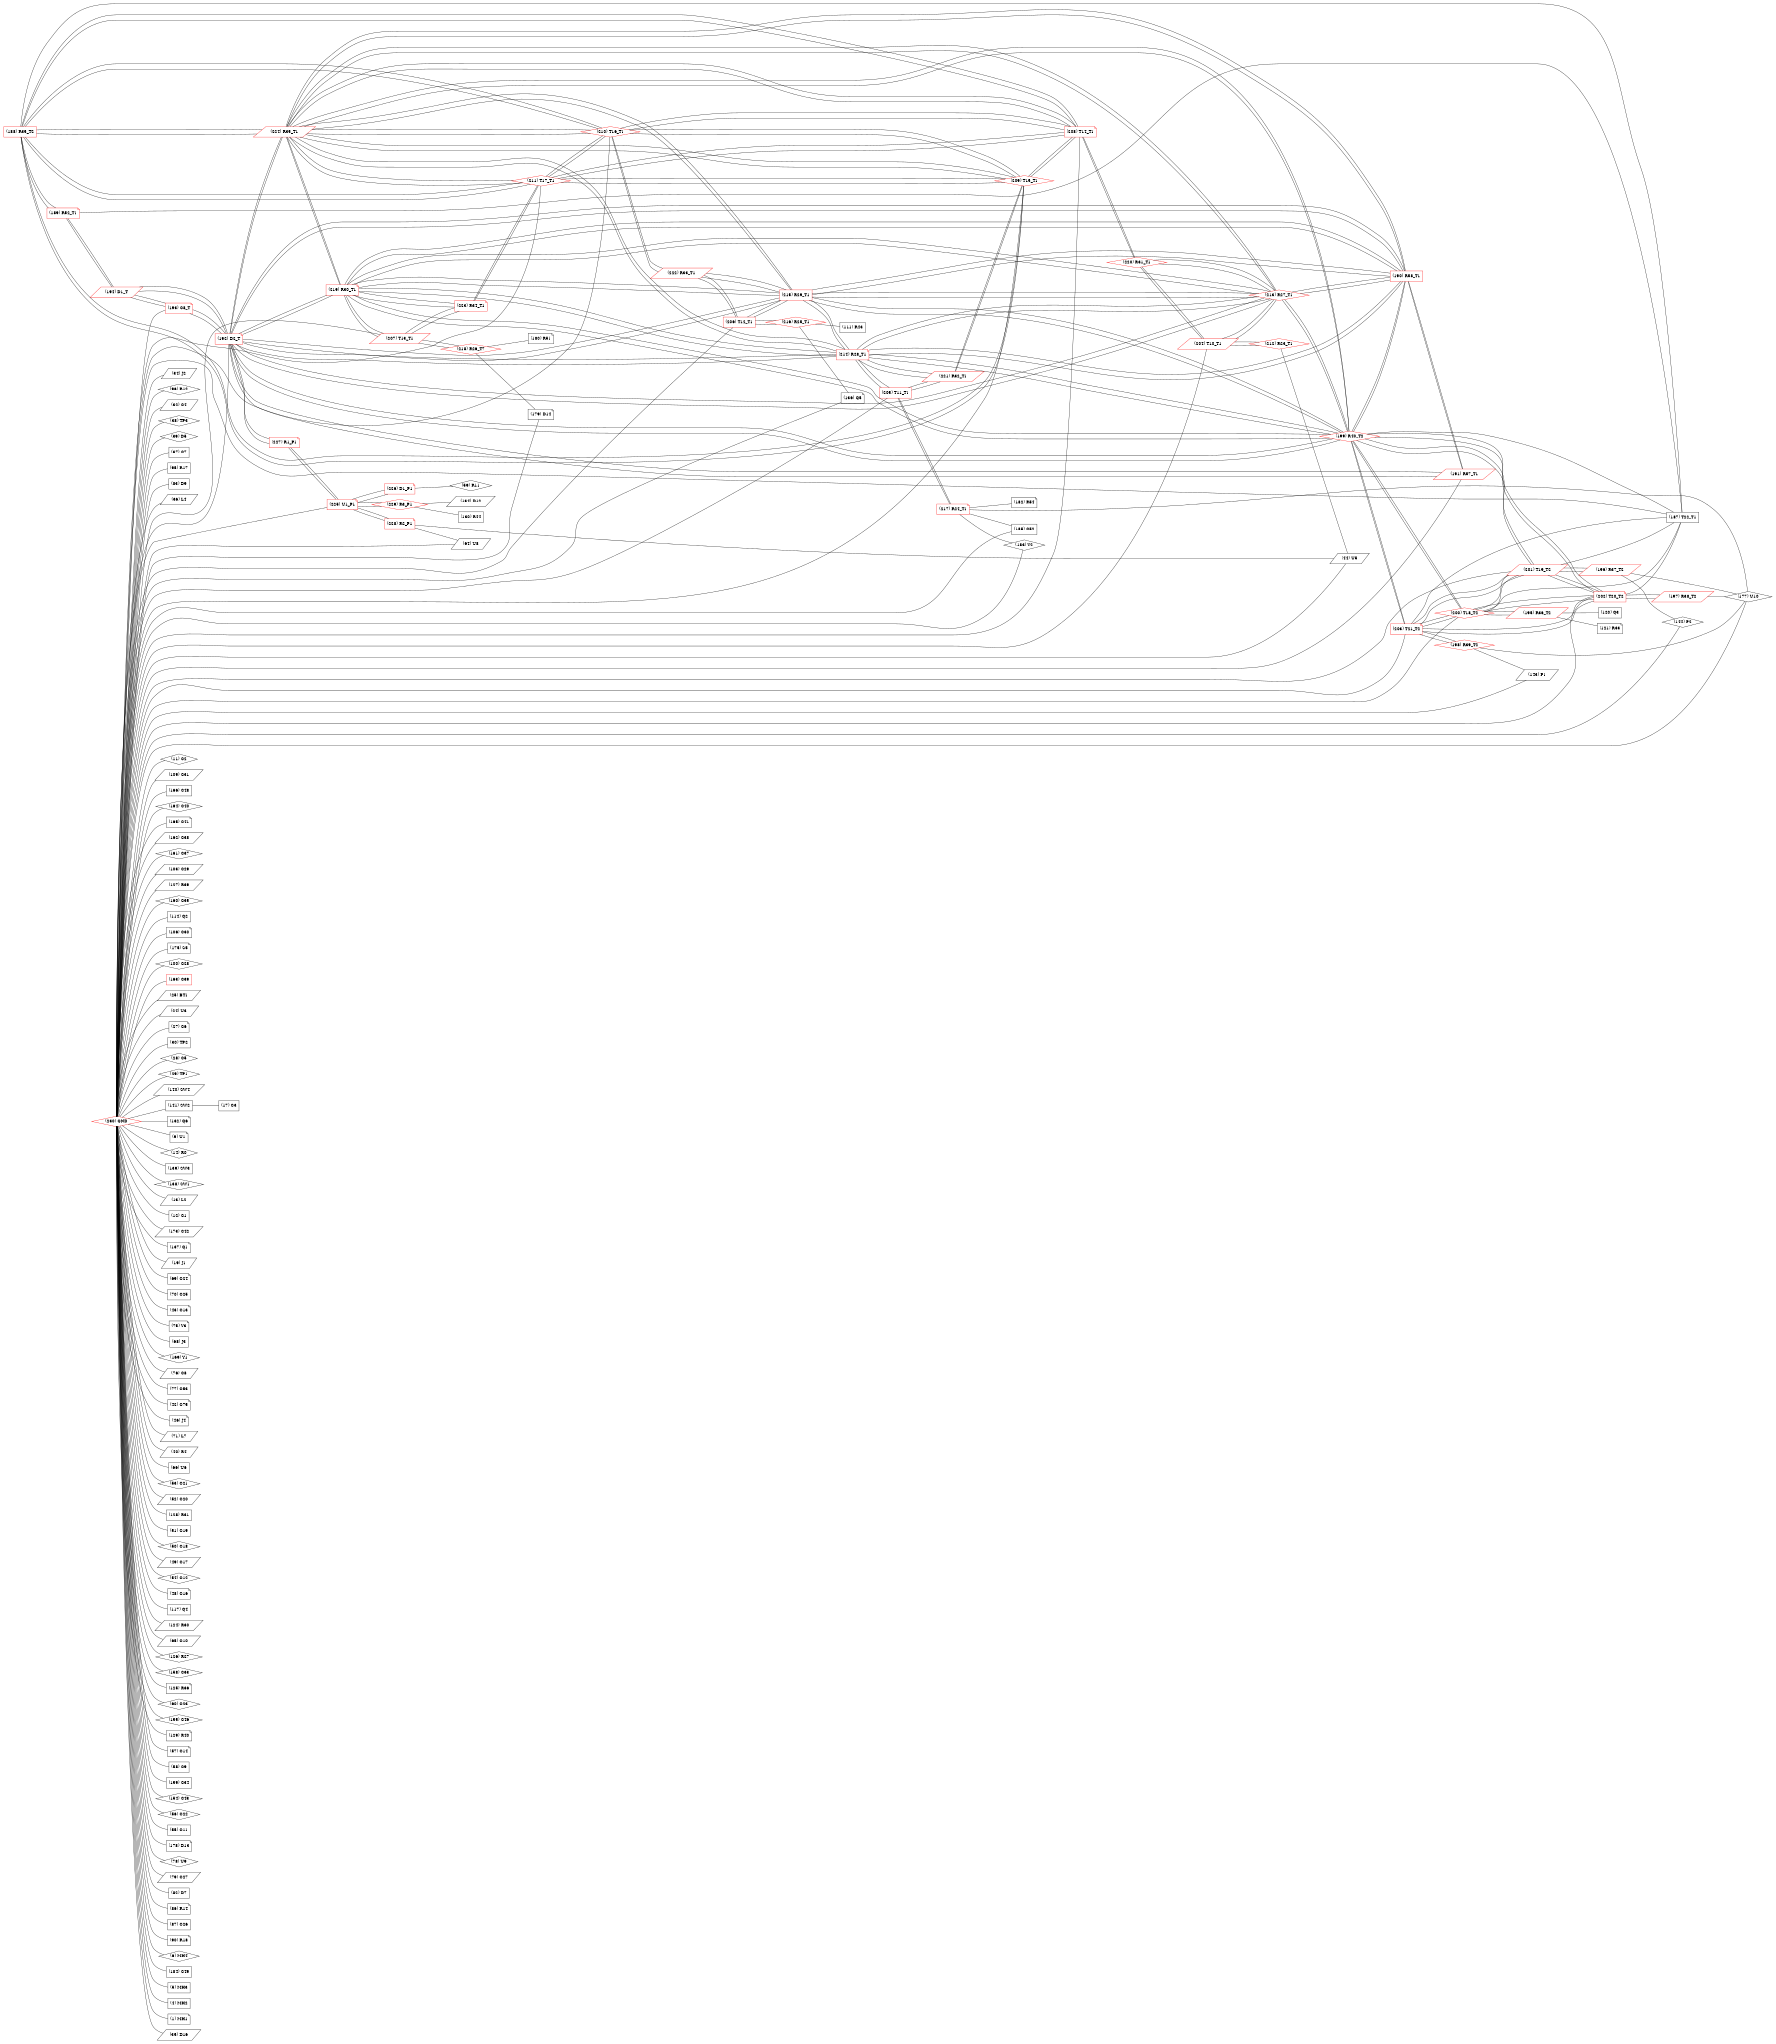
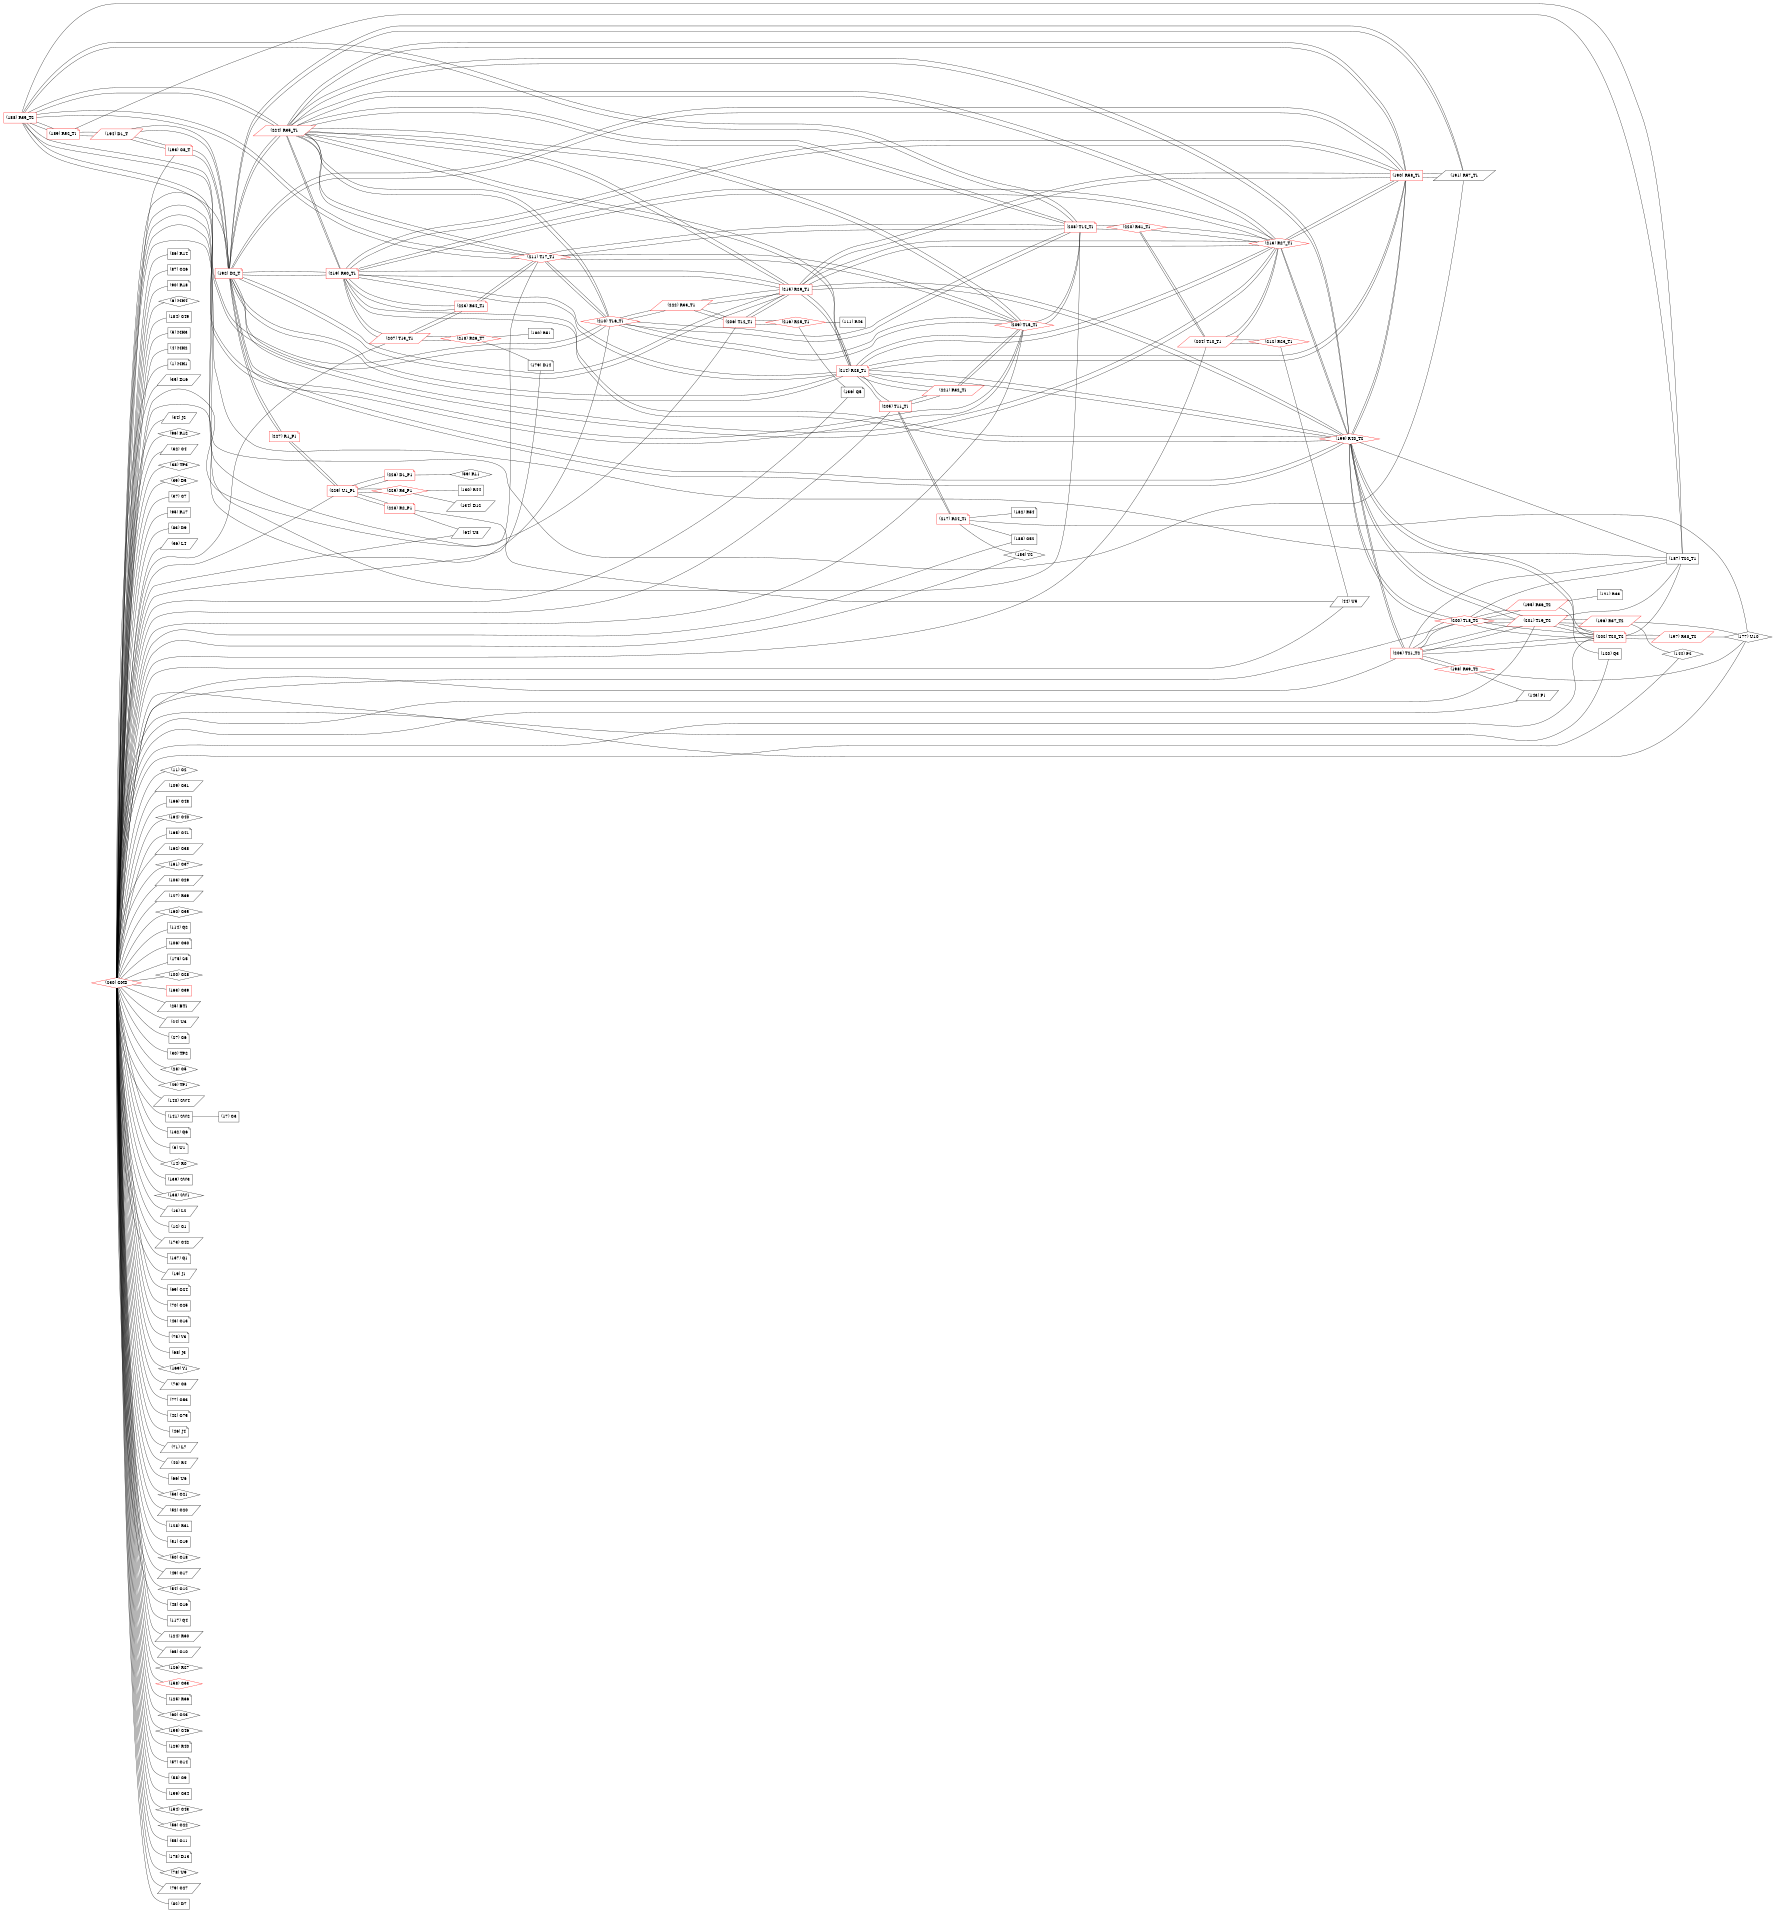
node "(191) R57_T1": color red -> black
edge "(120) Q3" -- "(230) GND": added
node "(158) C33": color black -> red
